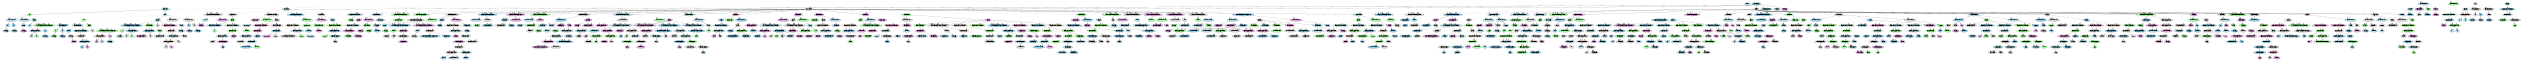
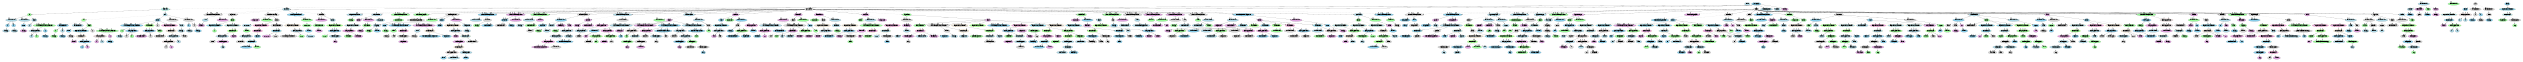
node "TupleExpression": fillcolor palegreen -> plum
